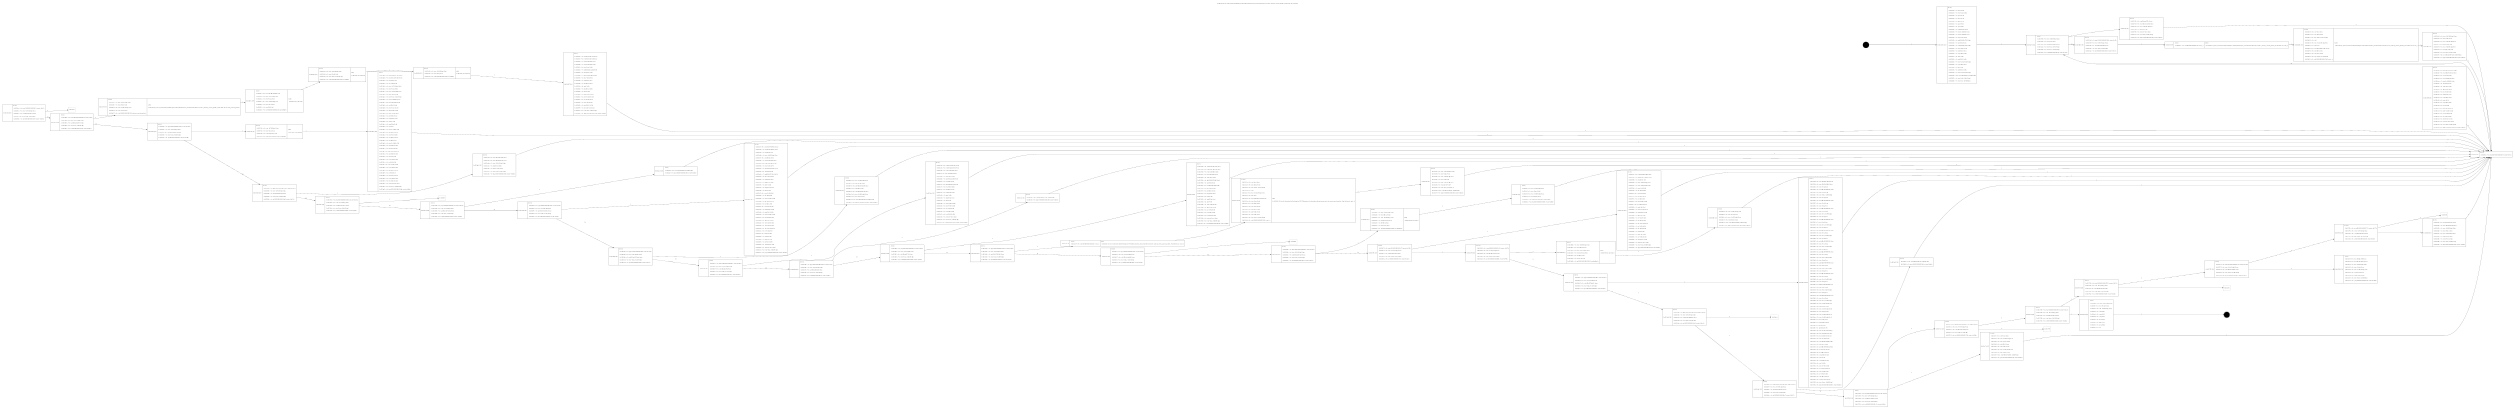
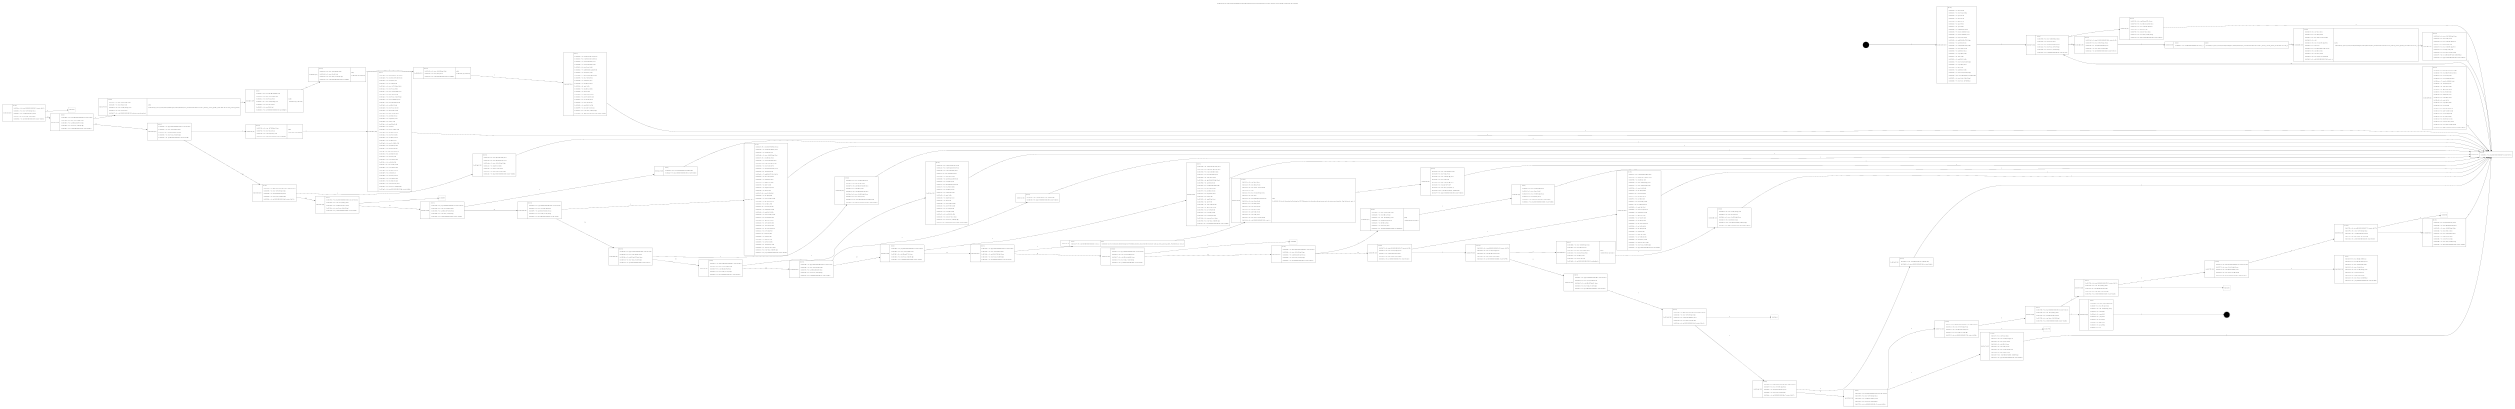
node "0x401838 [295]": removed
